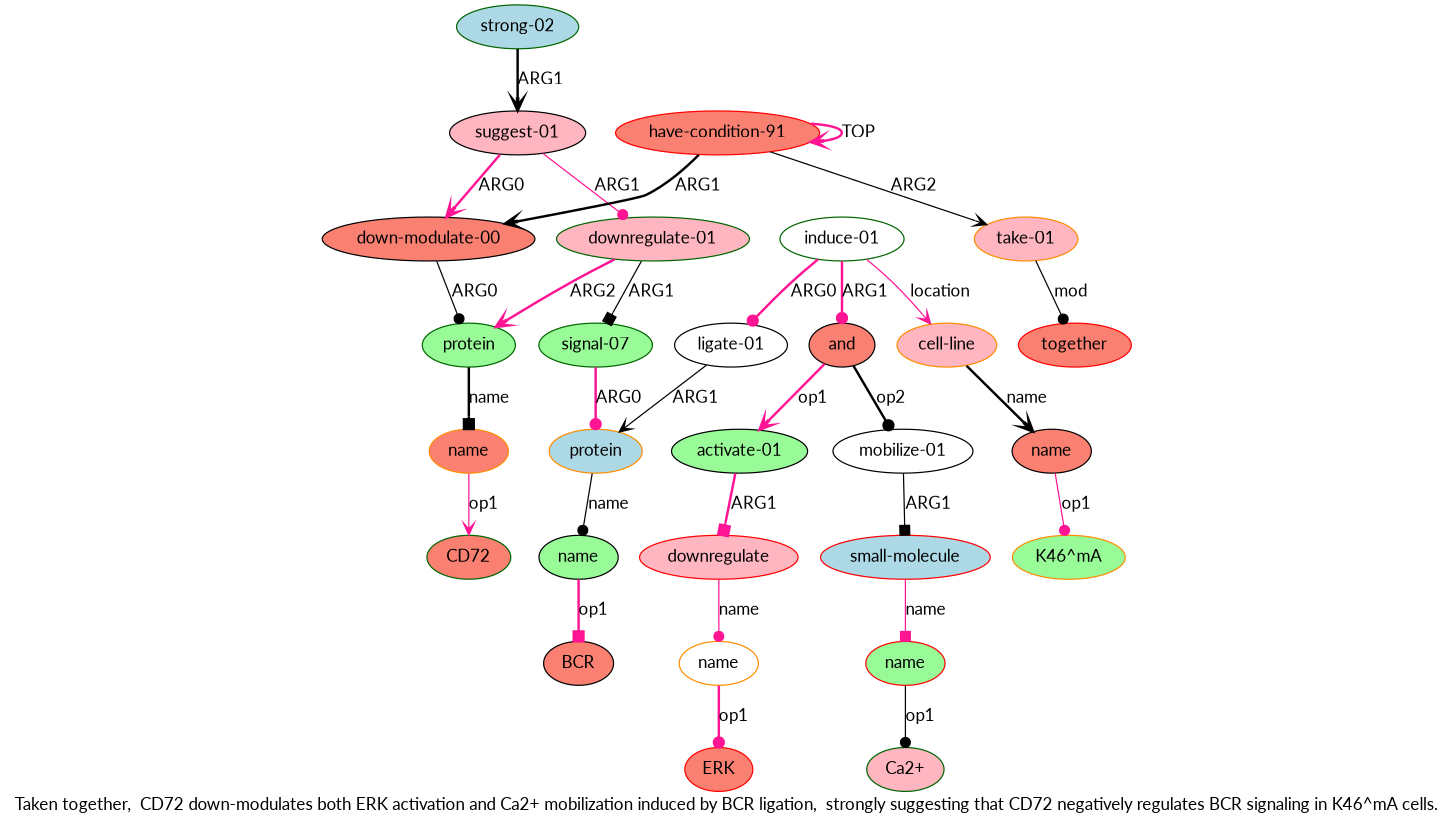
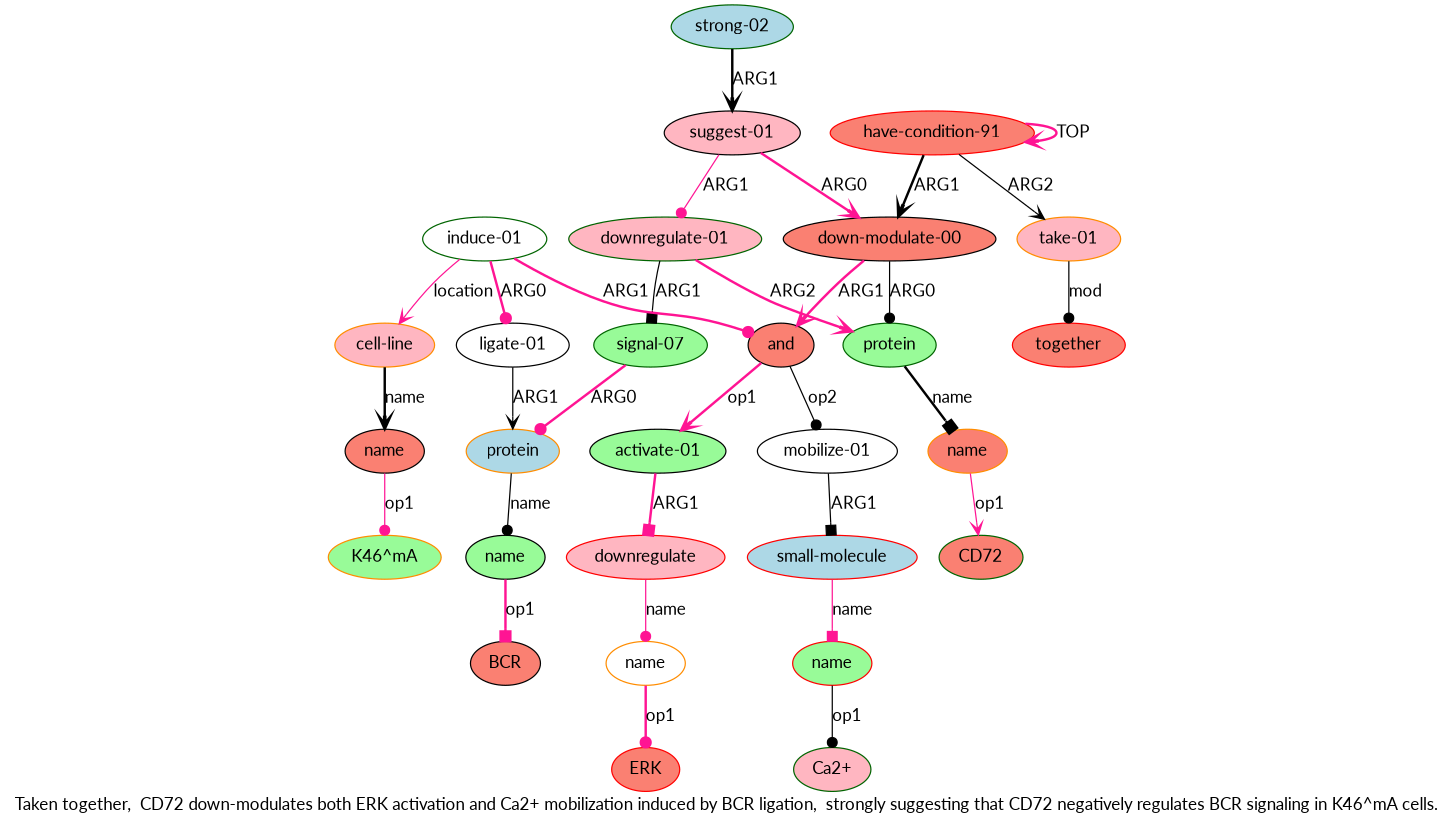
edge "down-modulate-00" -> "and": added, label "ARG1"
edge "and" -> "mobilize-01": style bold -> solid
